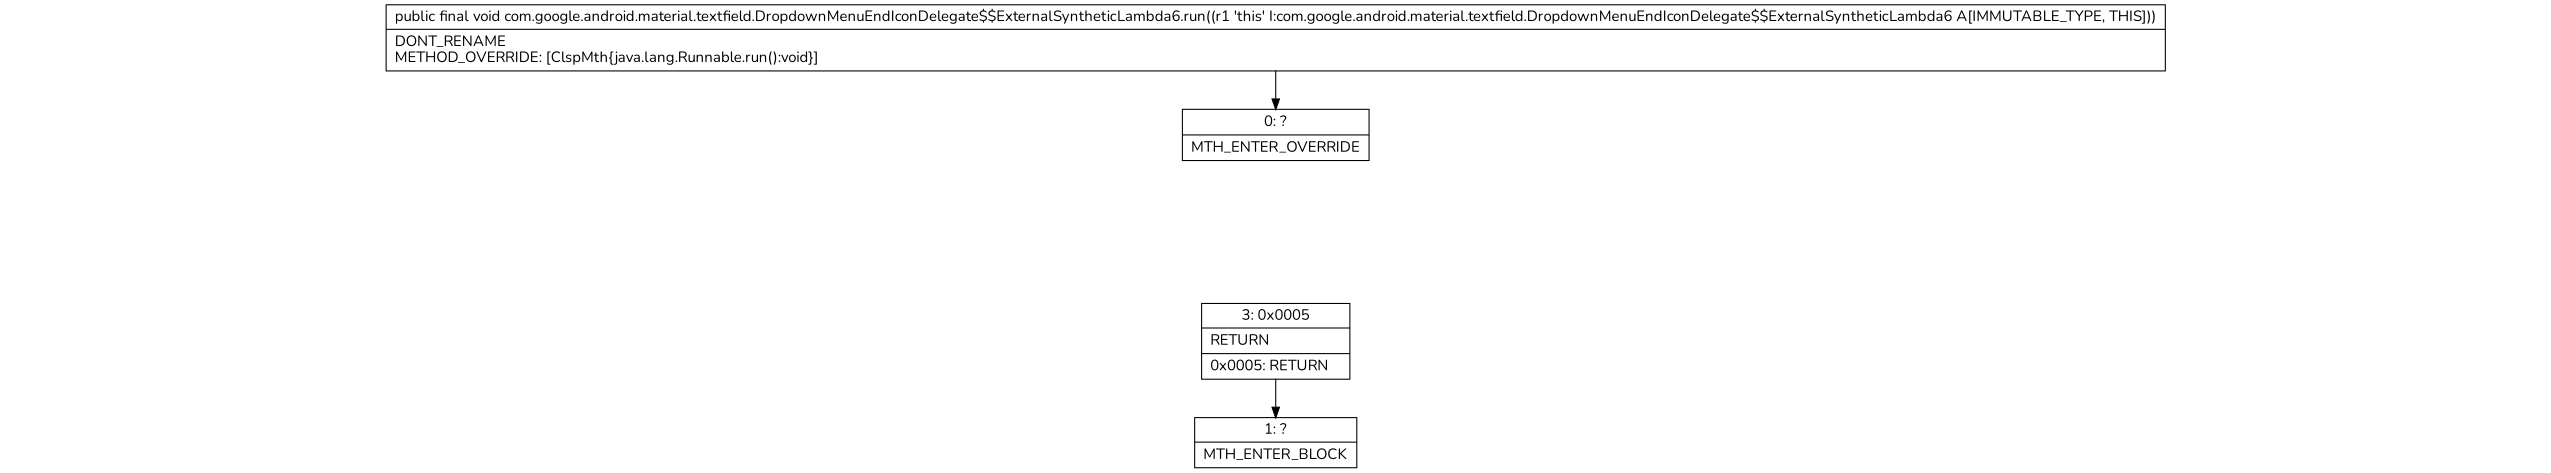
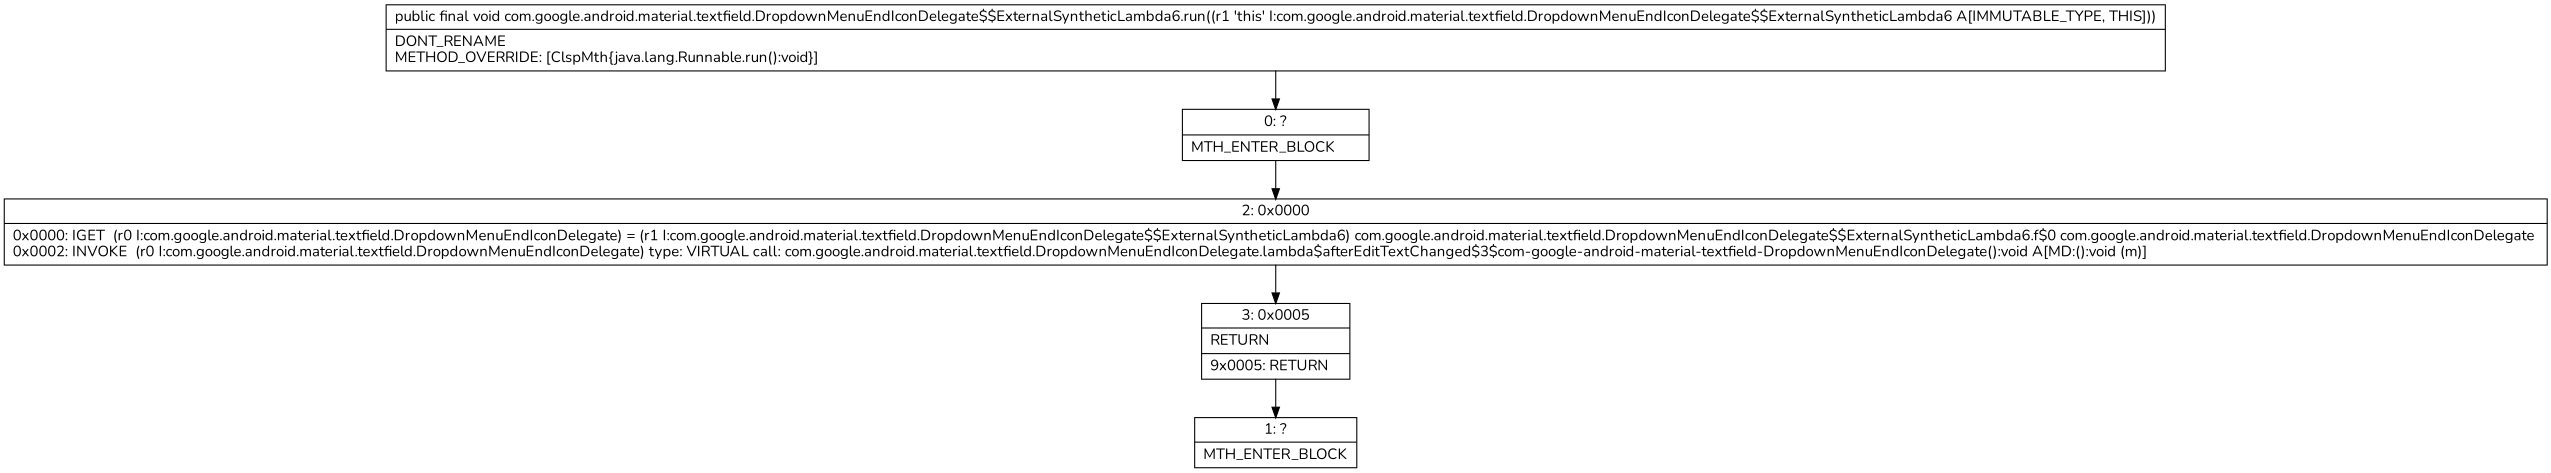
node "0: ?": text "MTH_ENTER_OVERRIDE" -> "MTH_ENTER_BLOCK"
node "2: 0x0000": added
node "3: 0x0005": text "0x0005: RETURN" -> "9x0005: RETURN"
